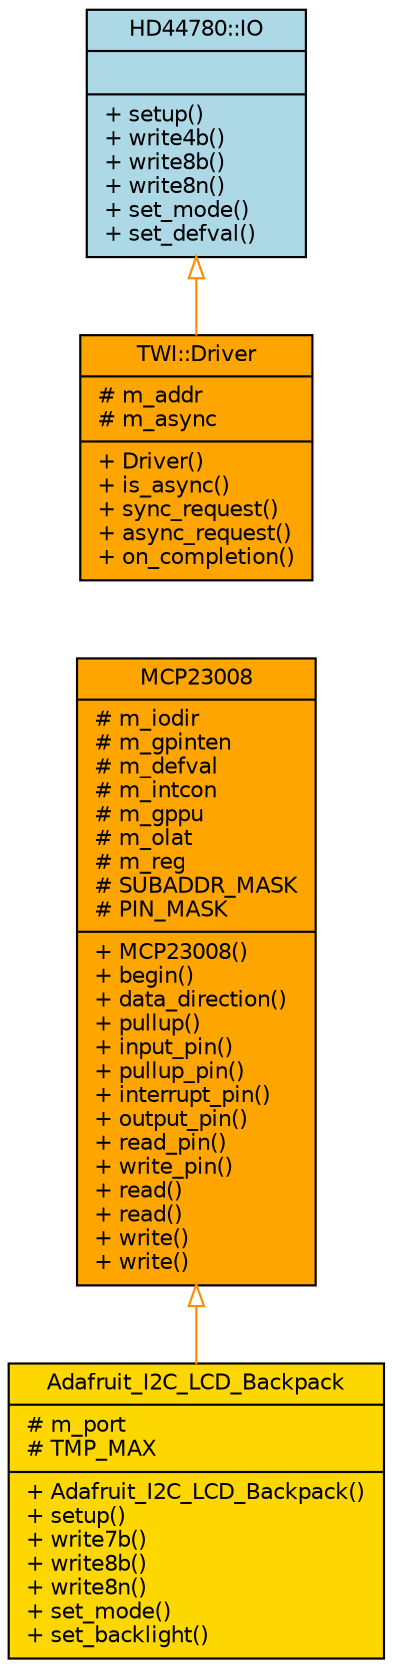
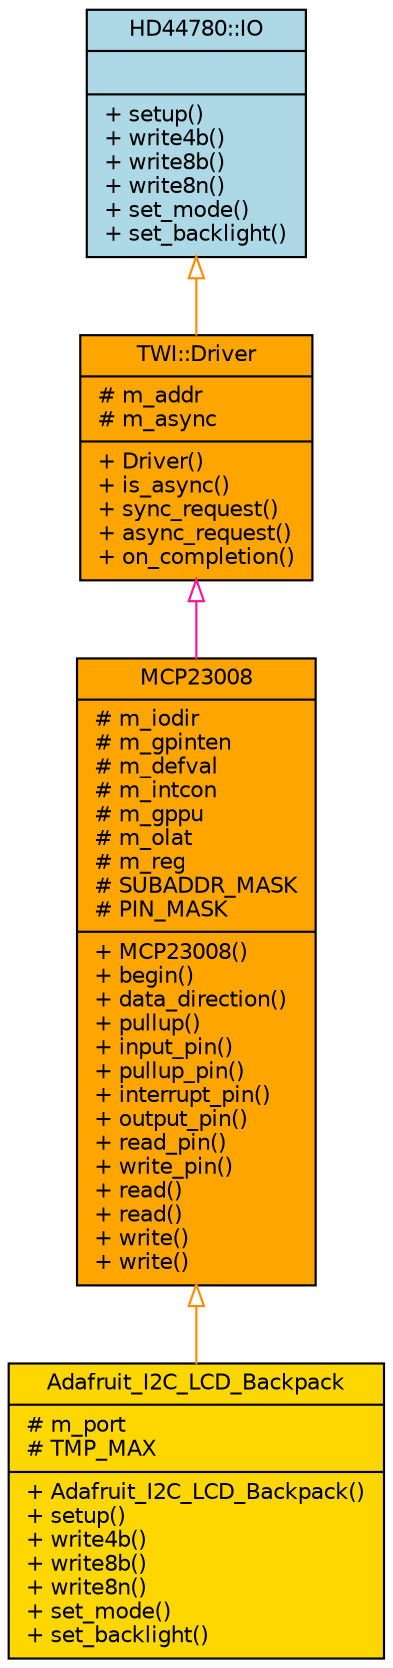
node "HD44780::IO": text "+ set_defval()" -> "+ set_backlight()"
edge "MCP23008" -> "TWI::Driver": added
node "Adafruit_I2C_LCD_Backpack": text "+ write7b()" -> "+ write4b()"
